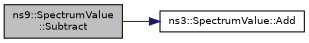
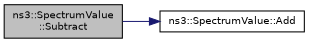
node "ns9::SpectrumValue ::Subtract": label "ns9::SpectrumValue ::Subtract" -> "ns3::SpectrumValue ::Subtract"
